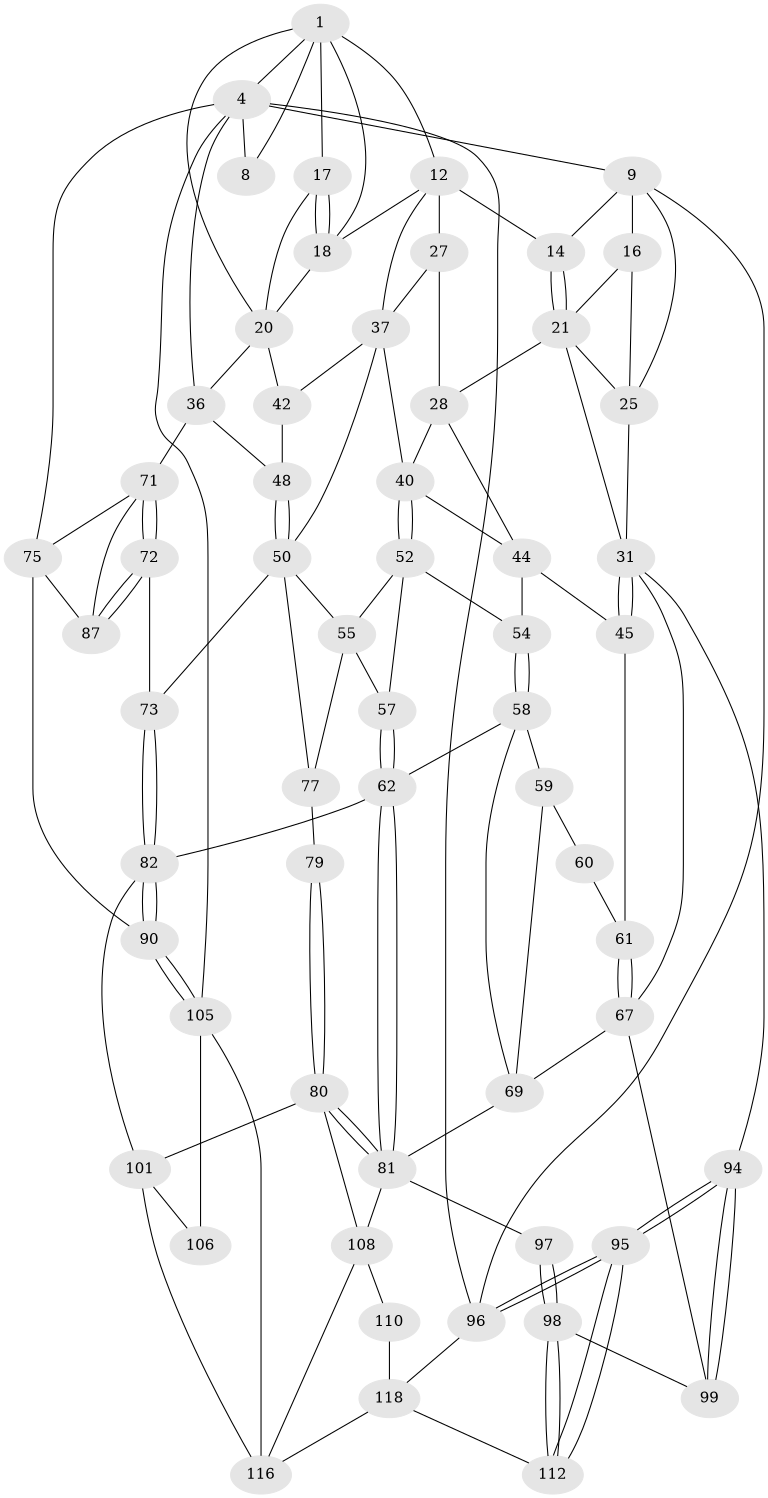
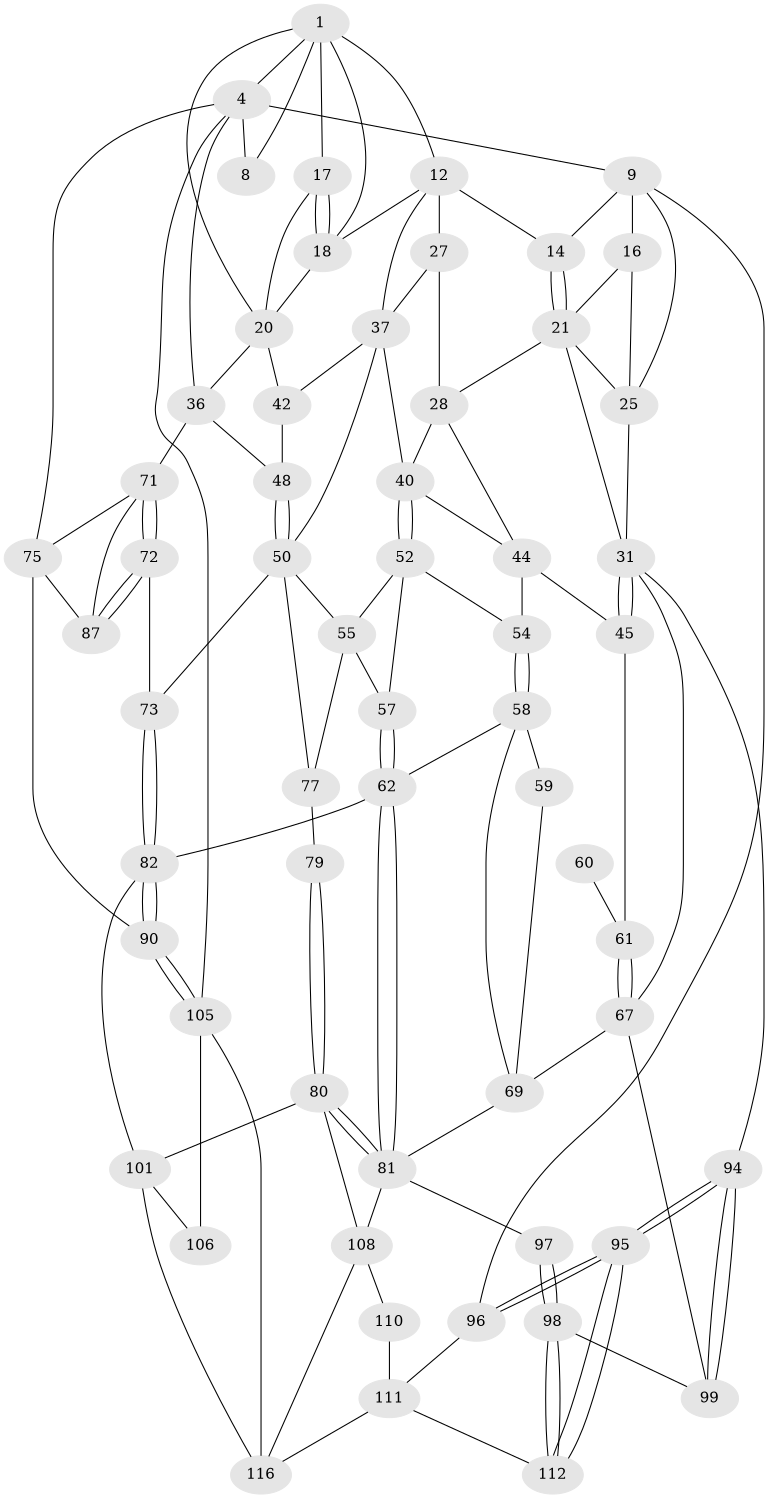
edge "4" -- "96": removed
edge "59" -- "60": removed
node "118": label "118" -> "111"
